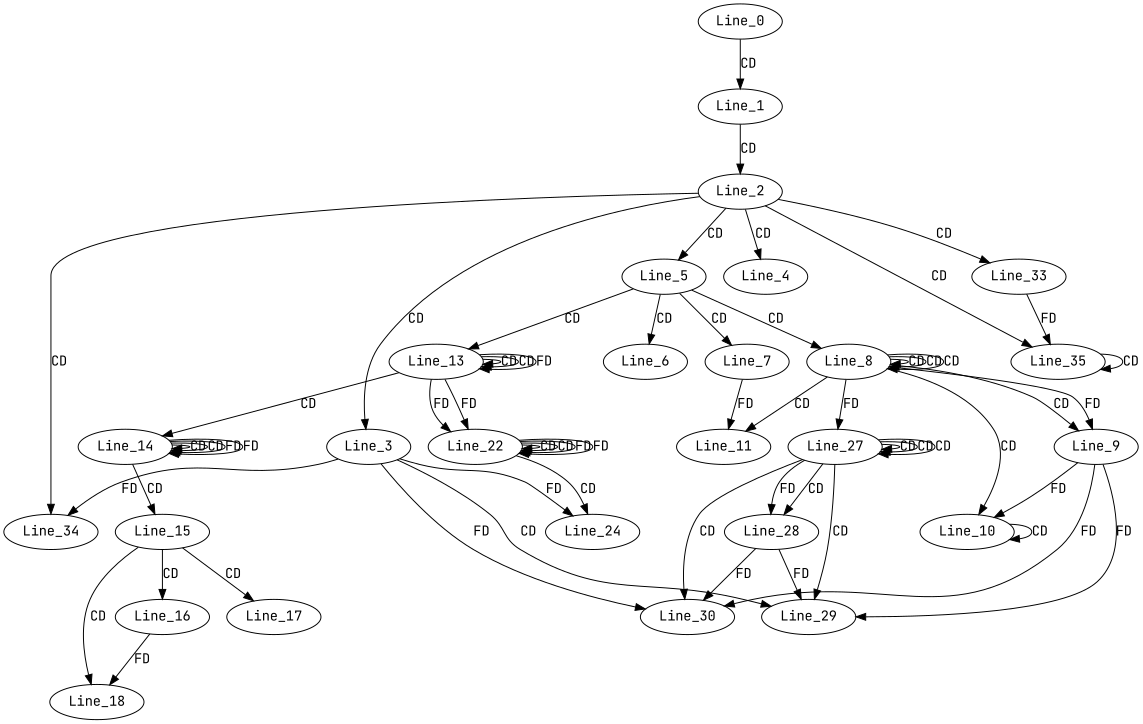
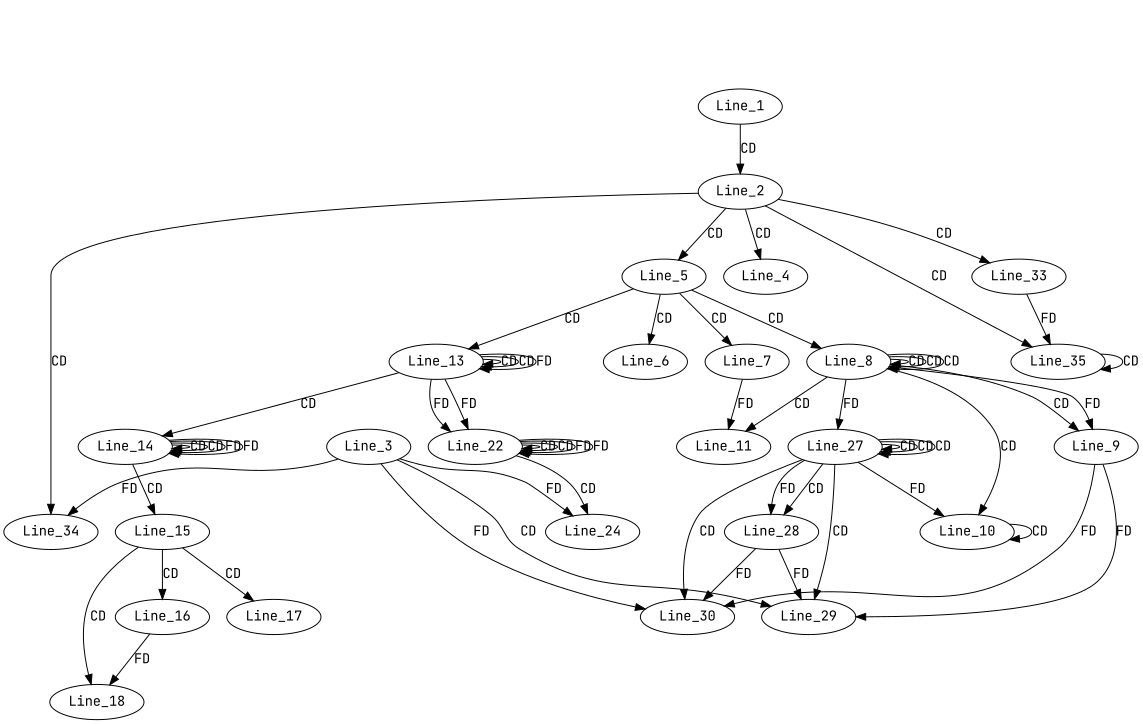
node "Line_0": removed
edge "Line_2" -> "Line_3": removed, label "CD"
edge "Line_9" -> "Line_10": now "Line_27" -> "Line_10"
